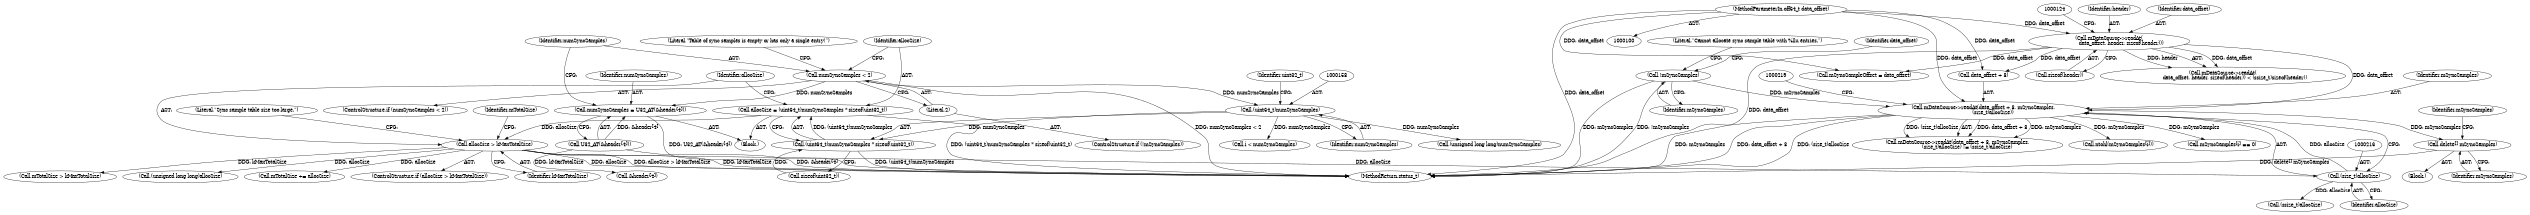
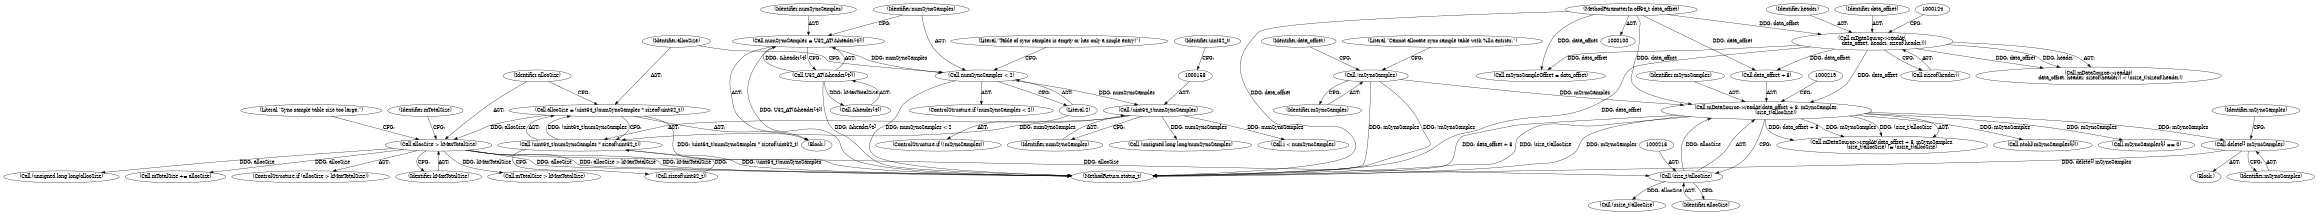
edge "(Call,&header[4])" -> "(Call,U32_AT(&header[4]))": added, label "AST:"
edge "(Identifier,uint32_t)" -> "(Call,(uint64_t)numSyncSamples)": now "(Identifier,uint32_t)" -> "1000158"
edge "(Call,numSyncSamples < 2)" -> "(Call,numSyncSamples = U32_AT(&header[4]))": reversed
